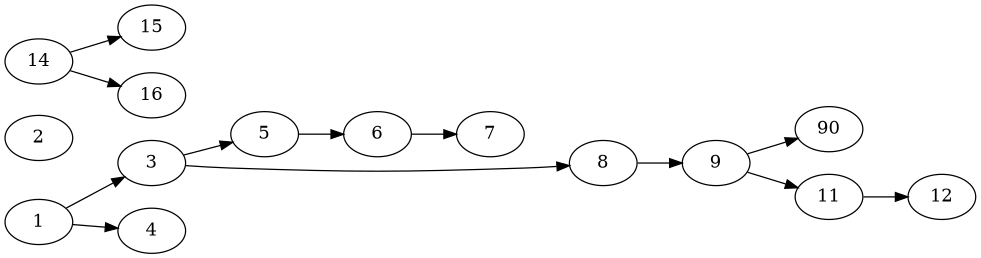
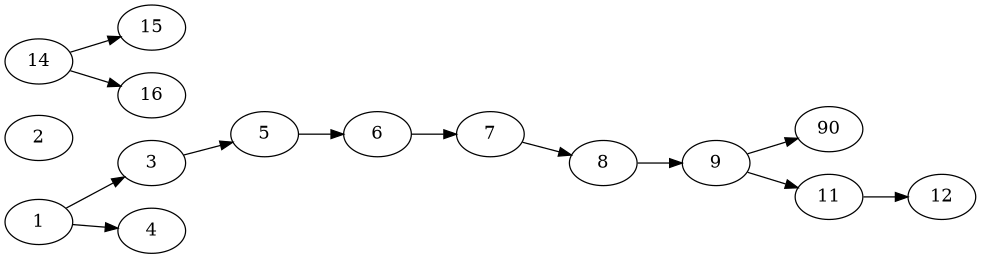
edge "3" -> "8": now "7" -> "8"
